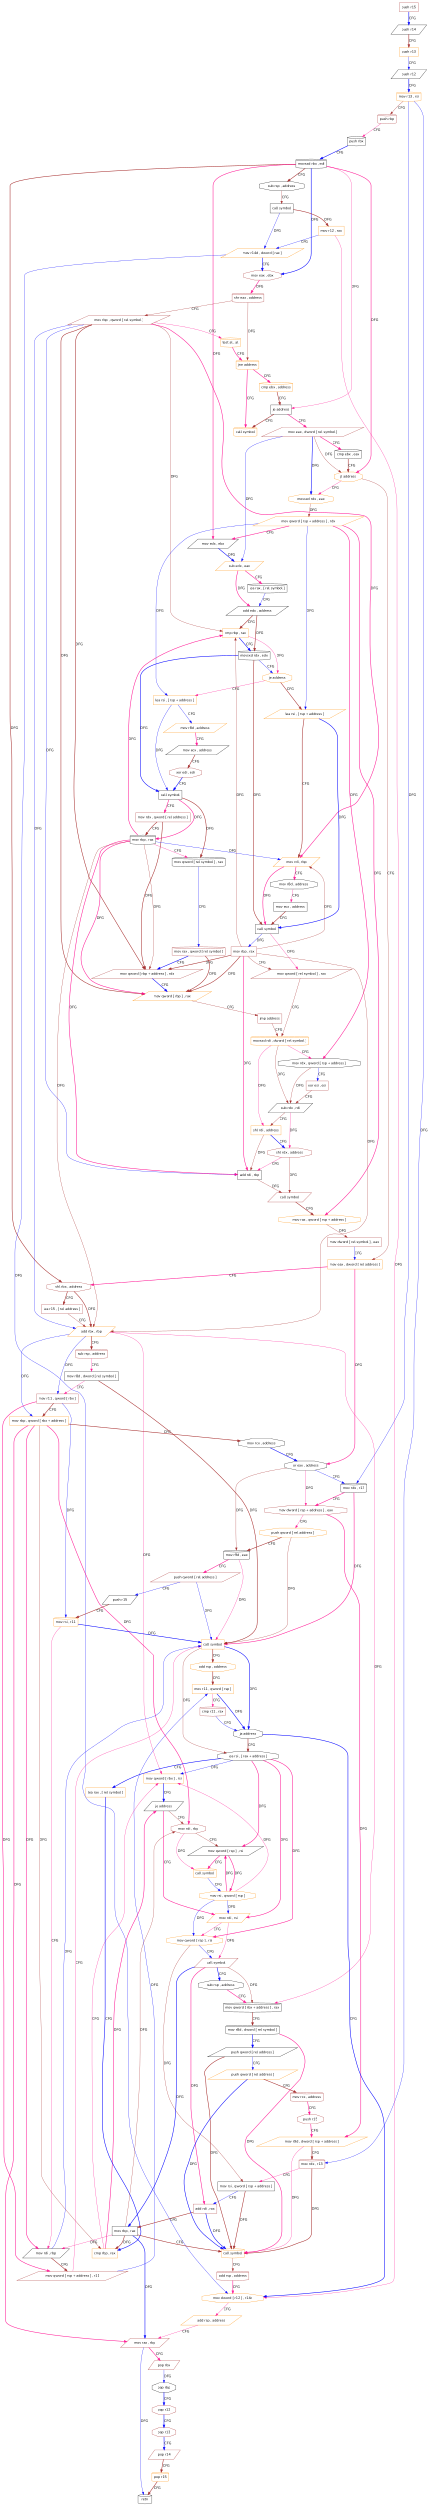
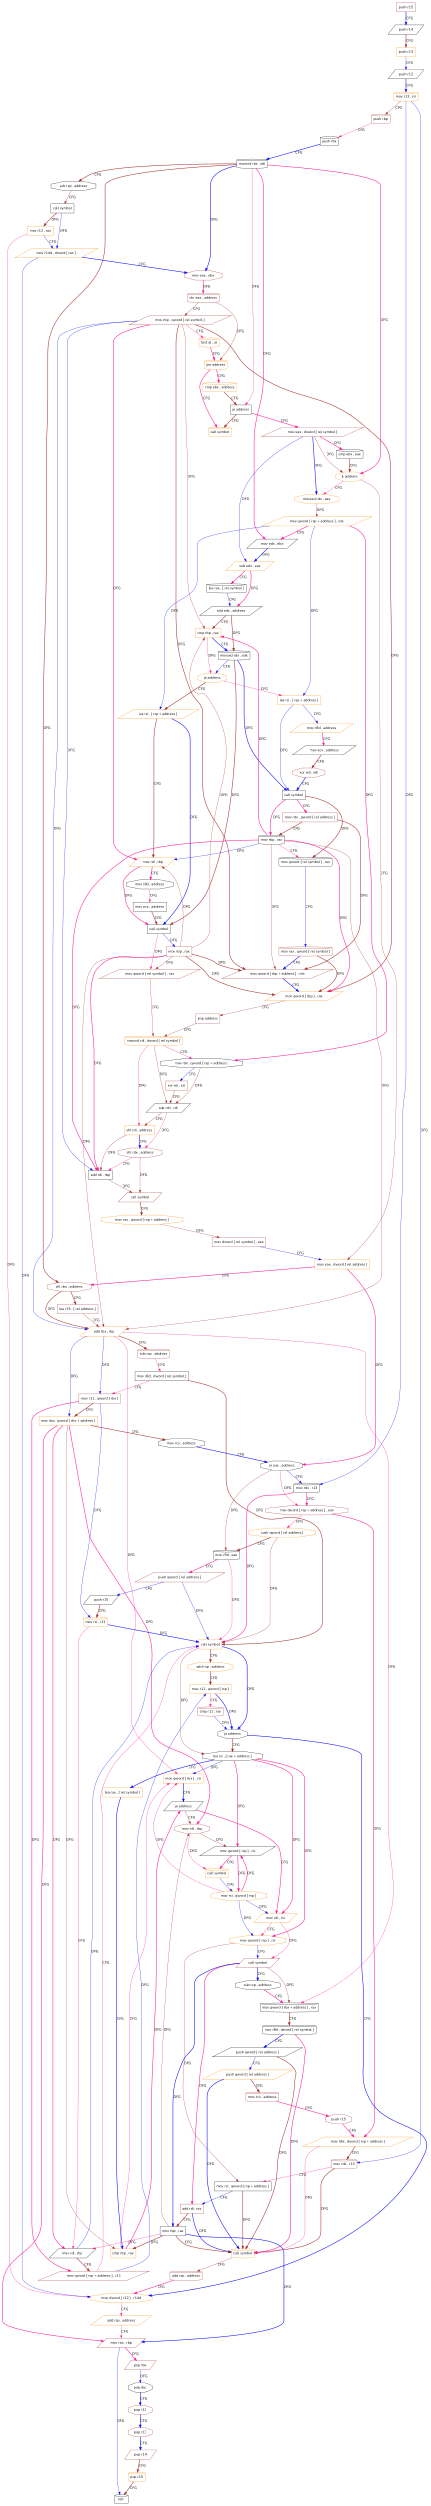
edge "mov qword [ rsp + address ] , rdx" -> "mov rax , qword [ rsp + address ]": removed, label "DFG"
